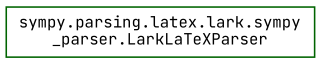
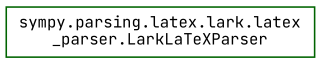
node "sympy.parsing.latex.lark.sympy _parser.LarkLaTeXParser": label "sympy.parsing.latex.lark.sympy _parser.LarkLaTeXParser" -> "sympy.parsing.latex.lark.latex _parser.LarkLaTeXParser"
